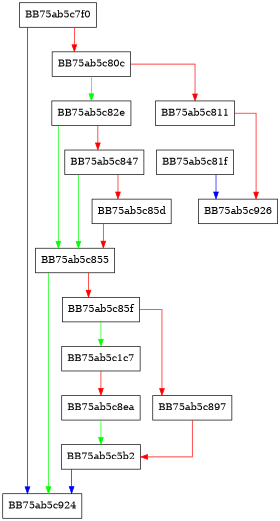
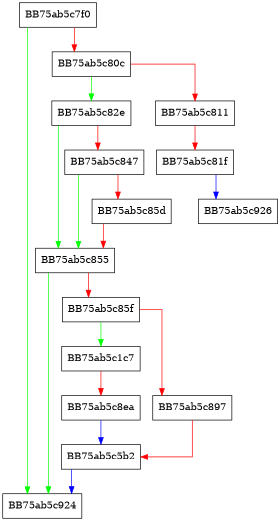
edge "BB75ab5c811" -> "BB75ab5c926": now "BB75ab5c811" -> "BB75ab5c81f"
edge "BB75ab5c7f0" -> "BB75ab5c924": color blue -> green
edge "BB75ab5c8ea" -> "BB75ab5c5b2": color green -> blue
